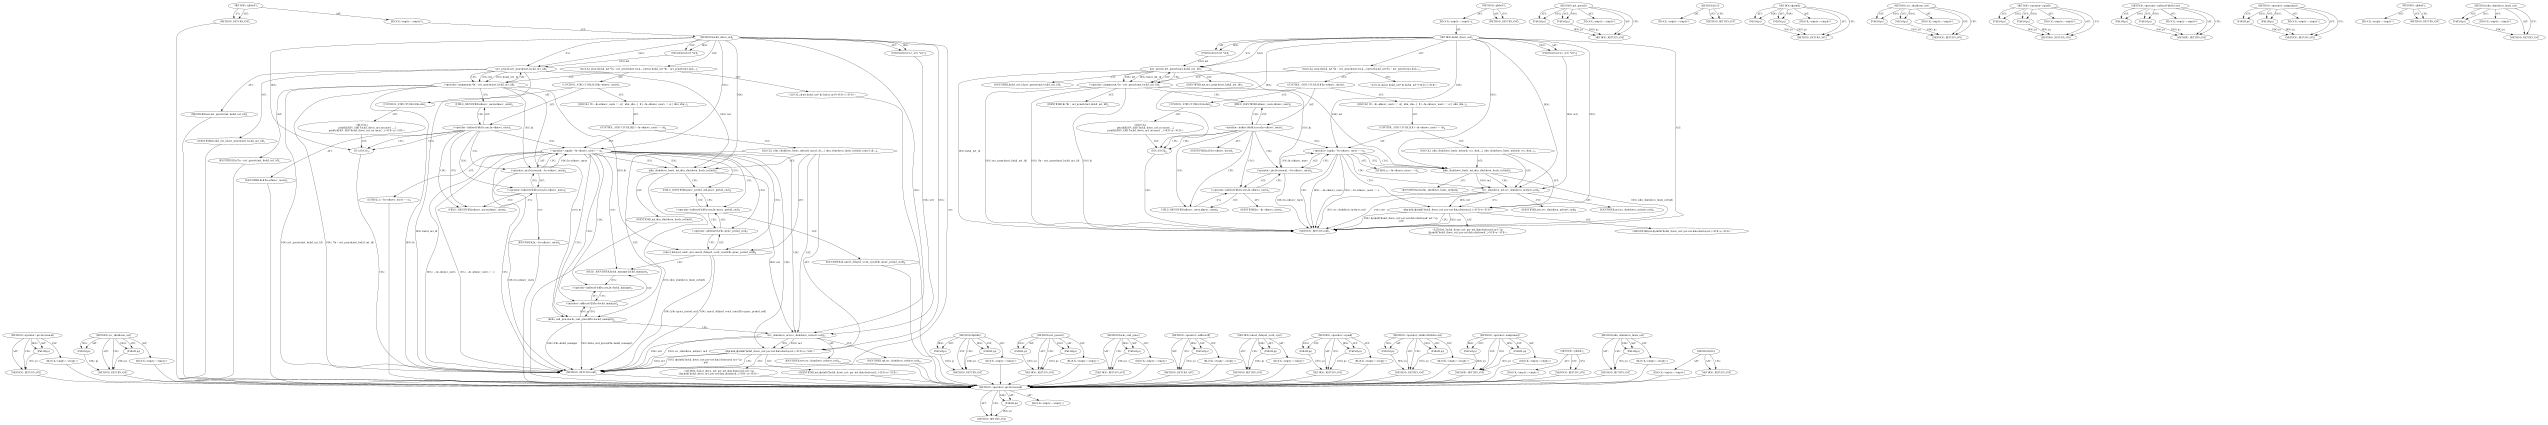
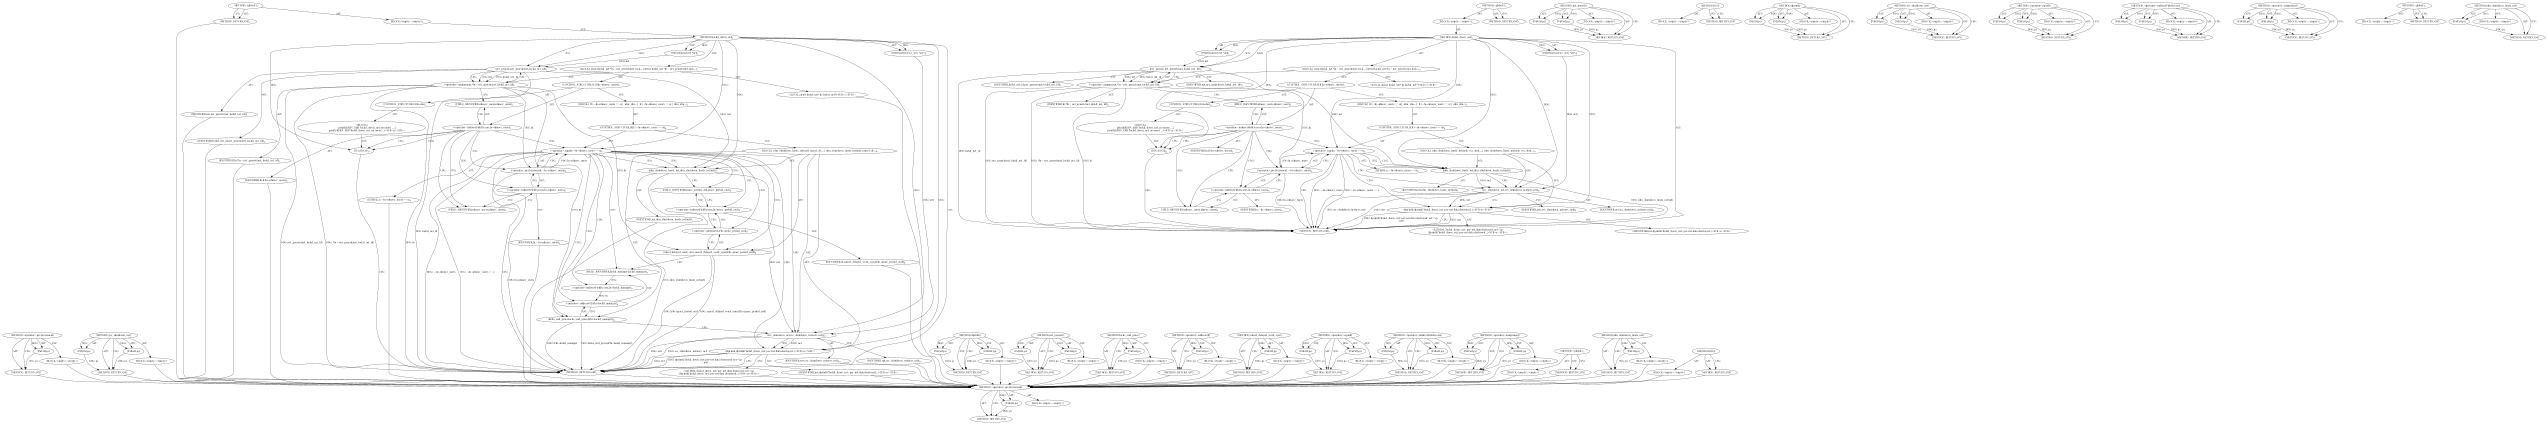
edge "(<operator>.addressOf,&ln->lockd_manager)" -> "(<operator>.indirectFieldAccess,ln->lockd_manager)": removed, label "AST:"
edge "(<operator>.indirectFieldAccess,ln->lockd_manager)" -> "(<operator>.addressOf,&ln->lockd_manager)": label "CFG: " -> "DDG: ln"
edge "(locks_end_grace,locks_end_grace(&ln->lockd_manager))" -> "(<operator>.addressOf,&ln->lockd_manager)": label "DDG: p1" -> "AST: "
